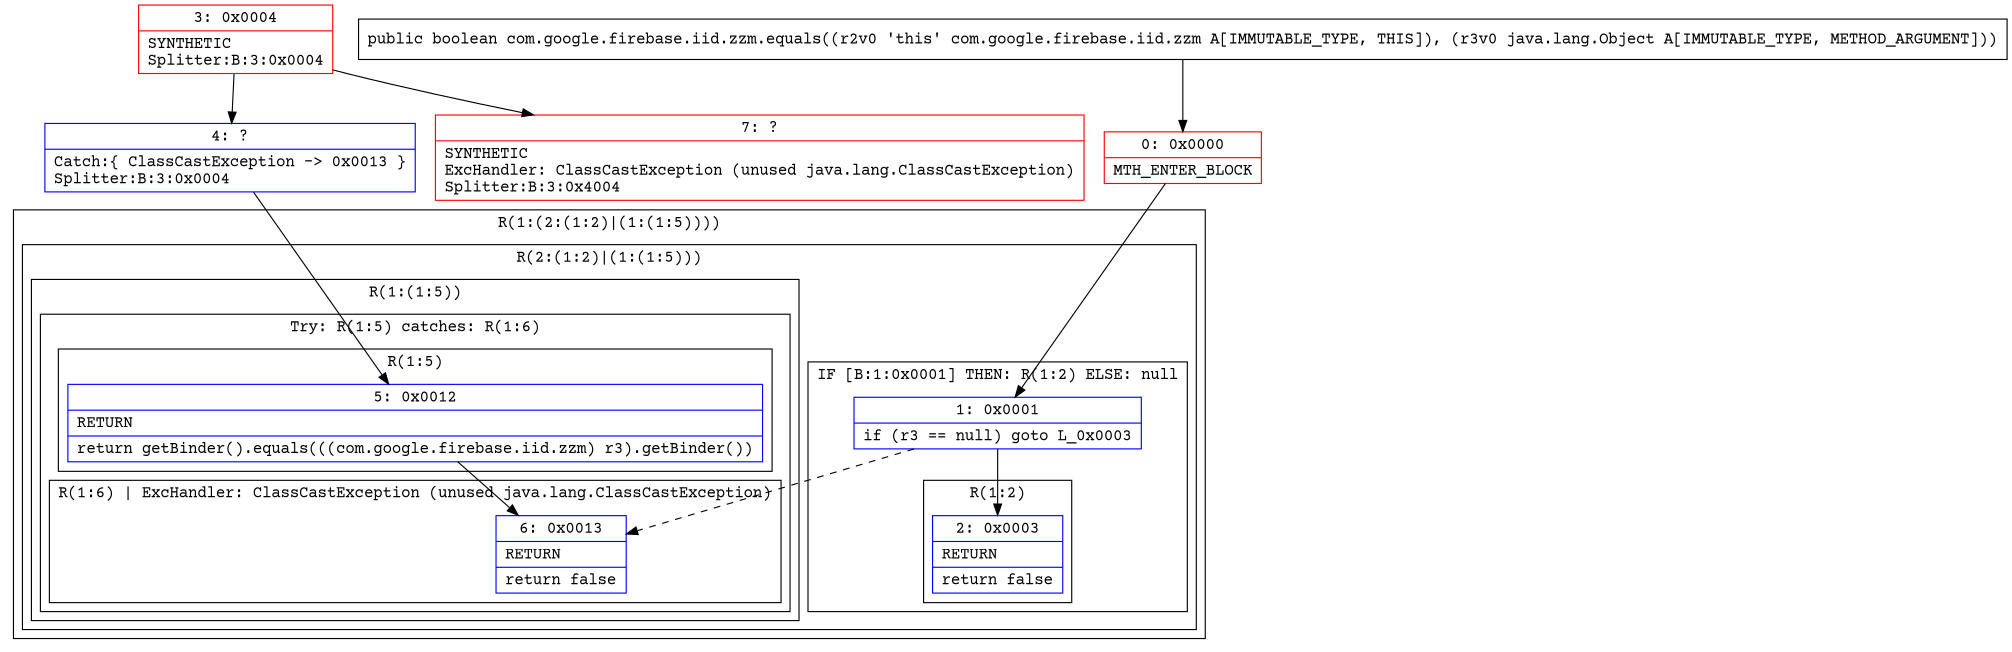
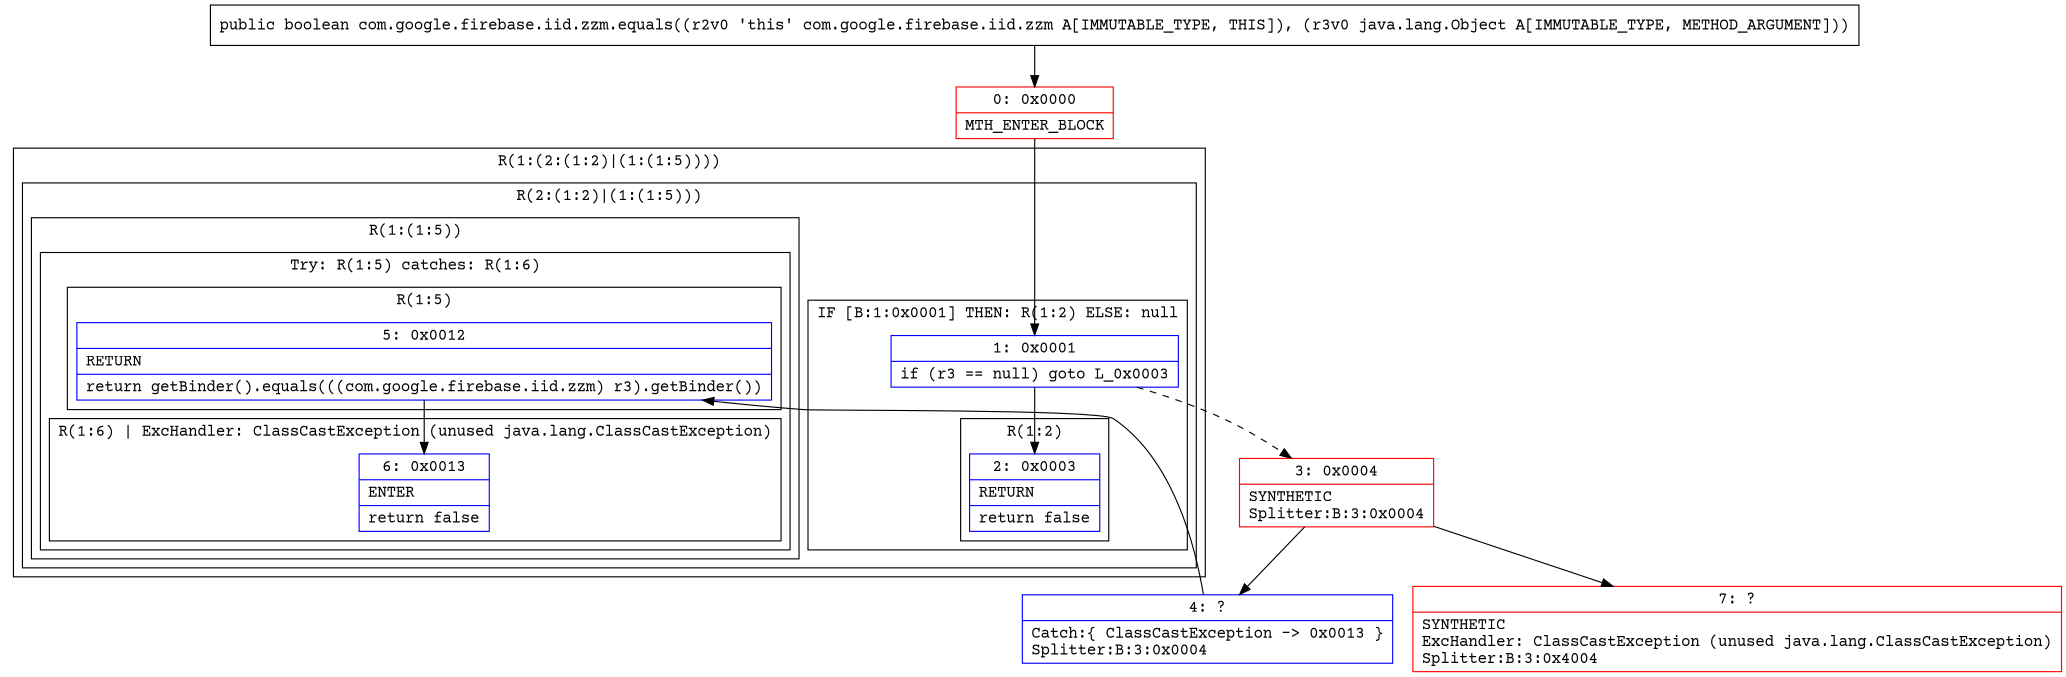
edge "1: 0x0001" -> "6: 0x0013": now "1: 0x0001" -> "3: 0x0004"
node "6: 0x0013": text "RETURN" -> "ENTER"
